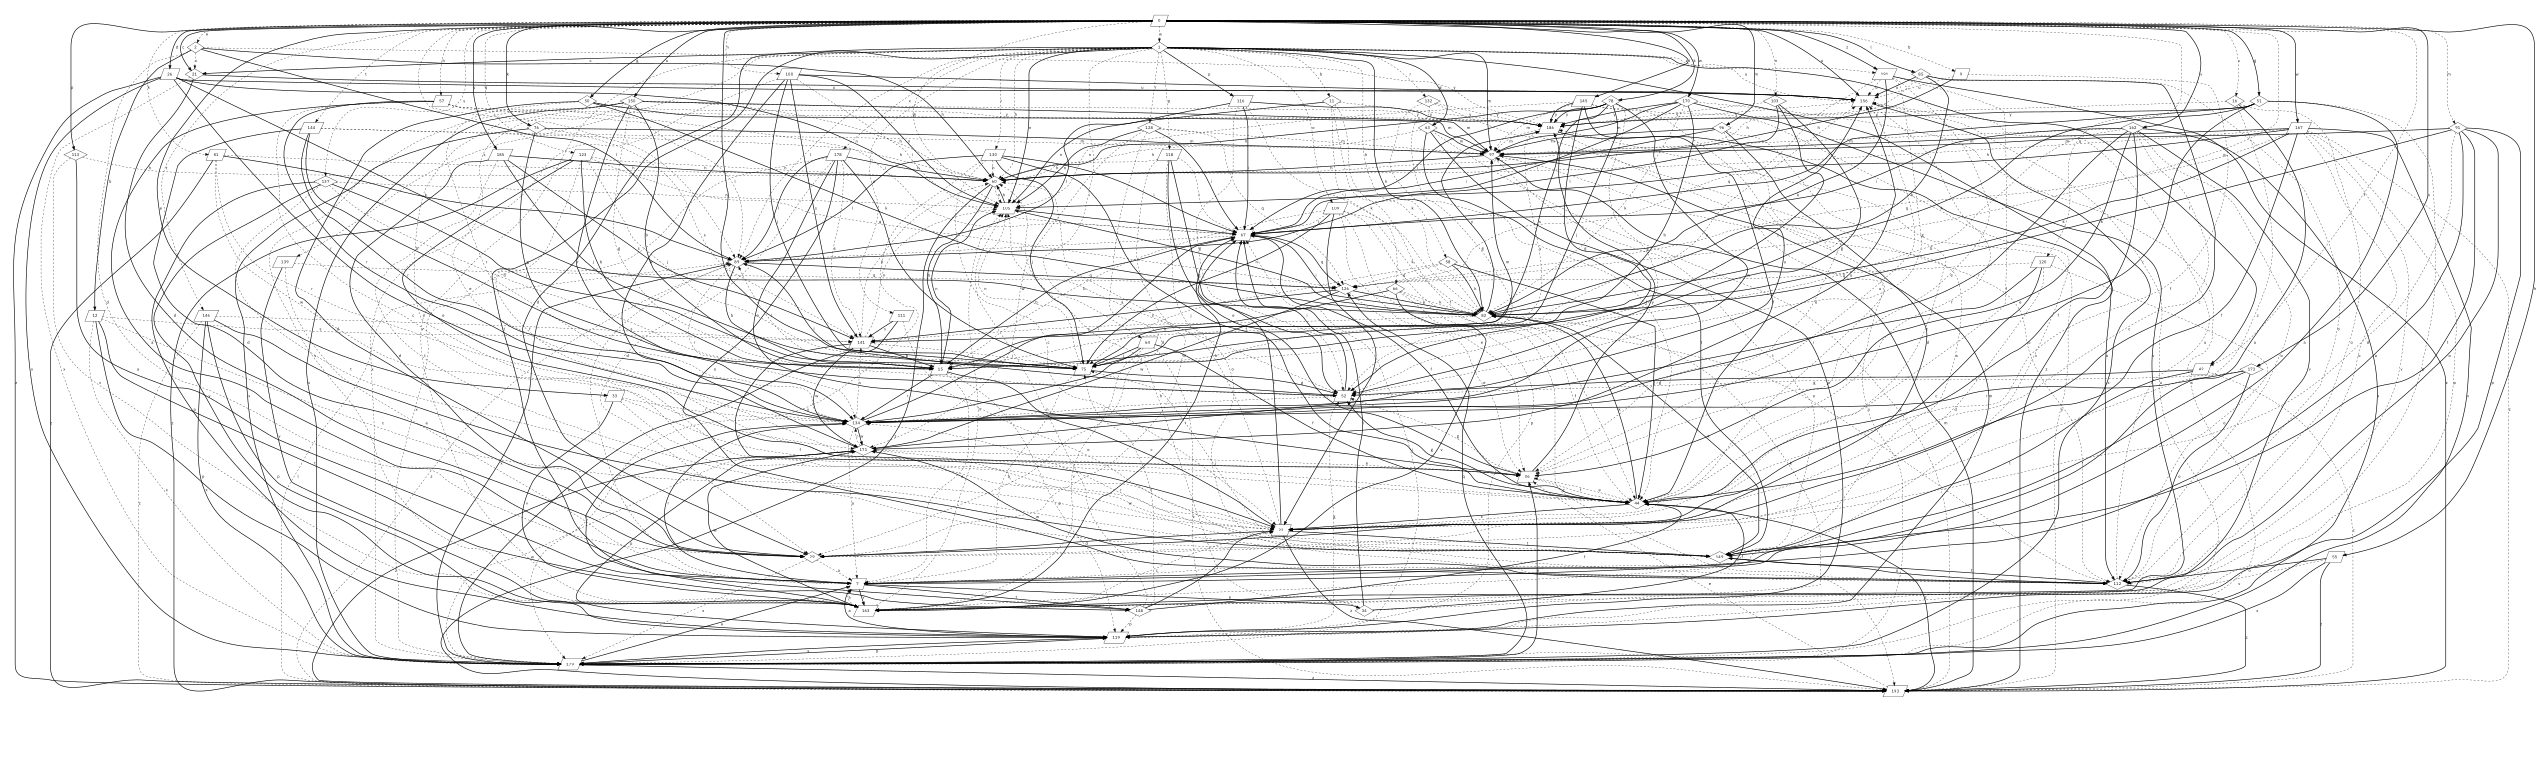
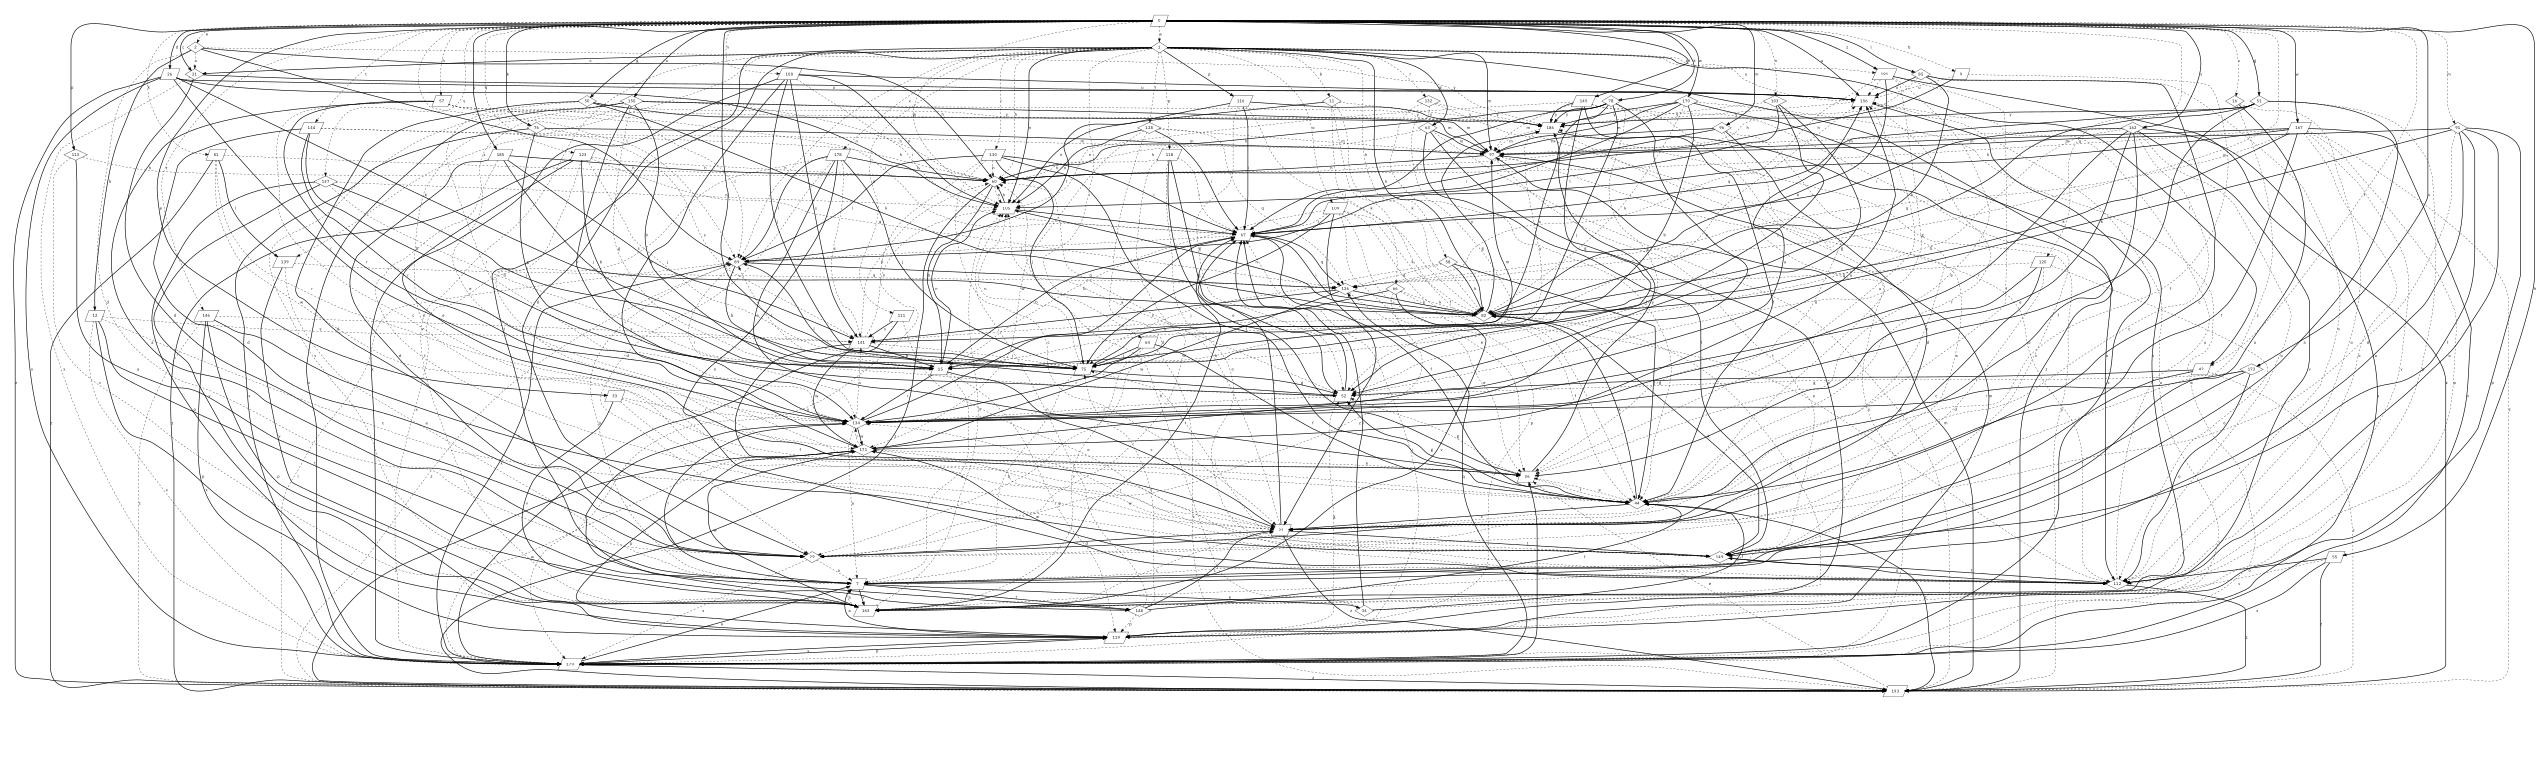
edge "16" -> "186": removed, label "y"
edge "81" -> "89": now "81" -> "139"
edge "100" -> "179": style dashed -> bold
edge "7" -> "89": label "l" -> "p"
edge "137" -> "149": removed, label "t"
edge "66" -> "193": now "66" -> "29"
